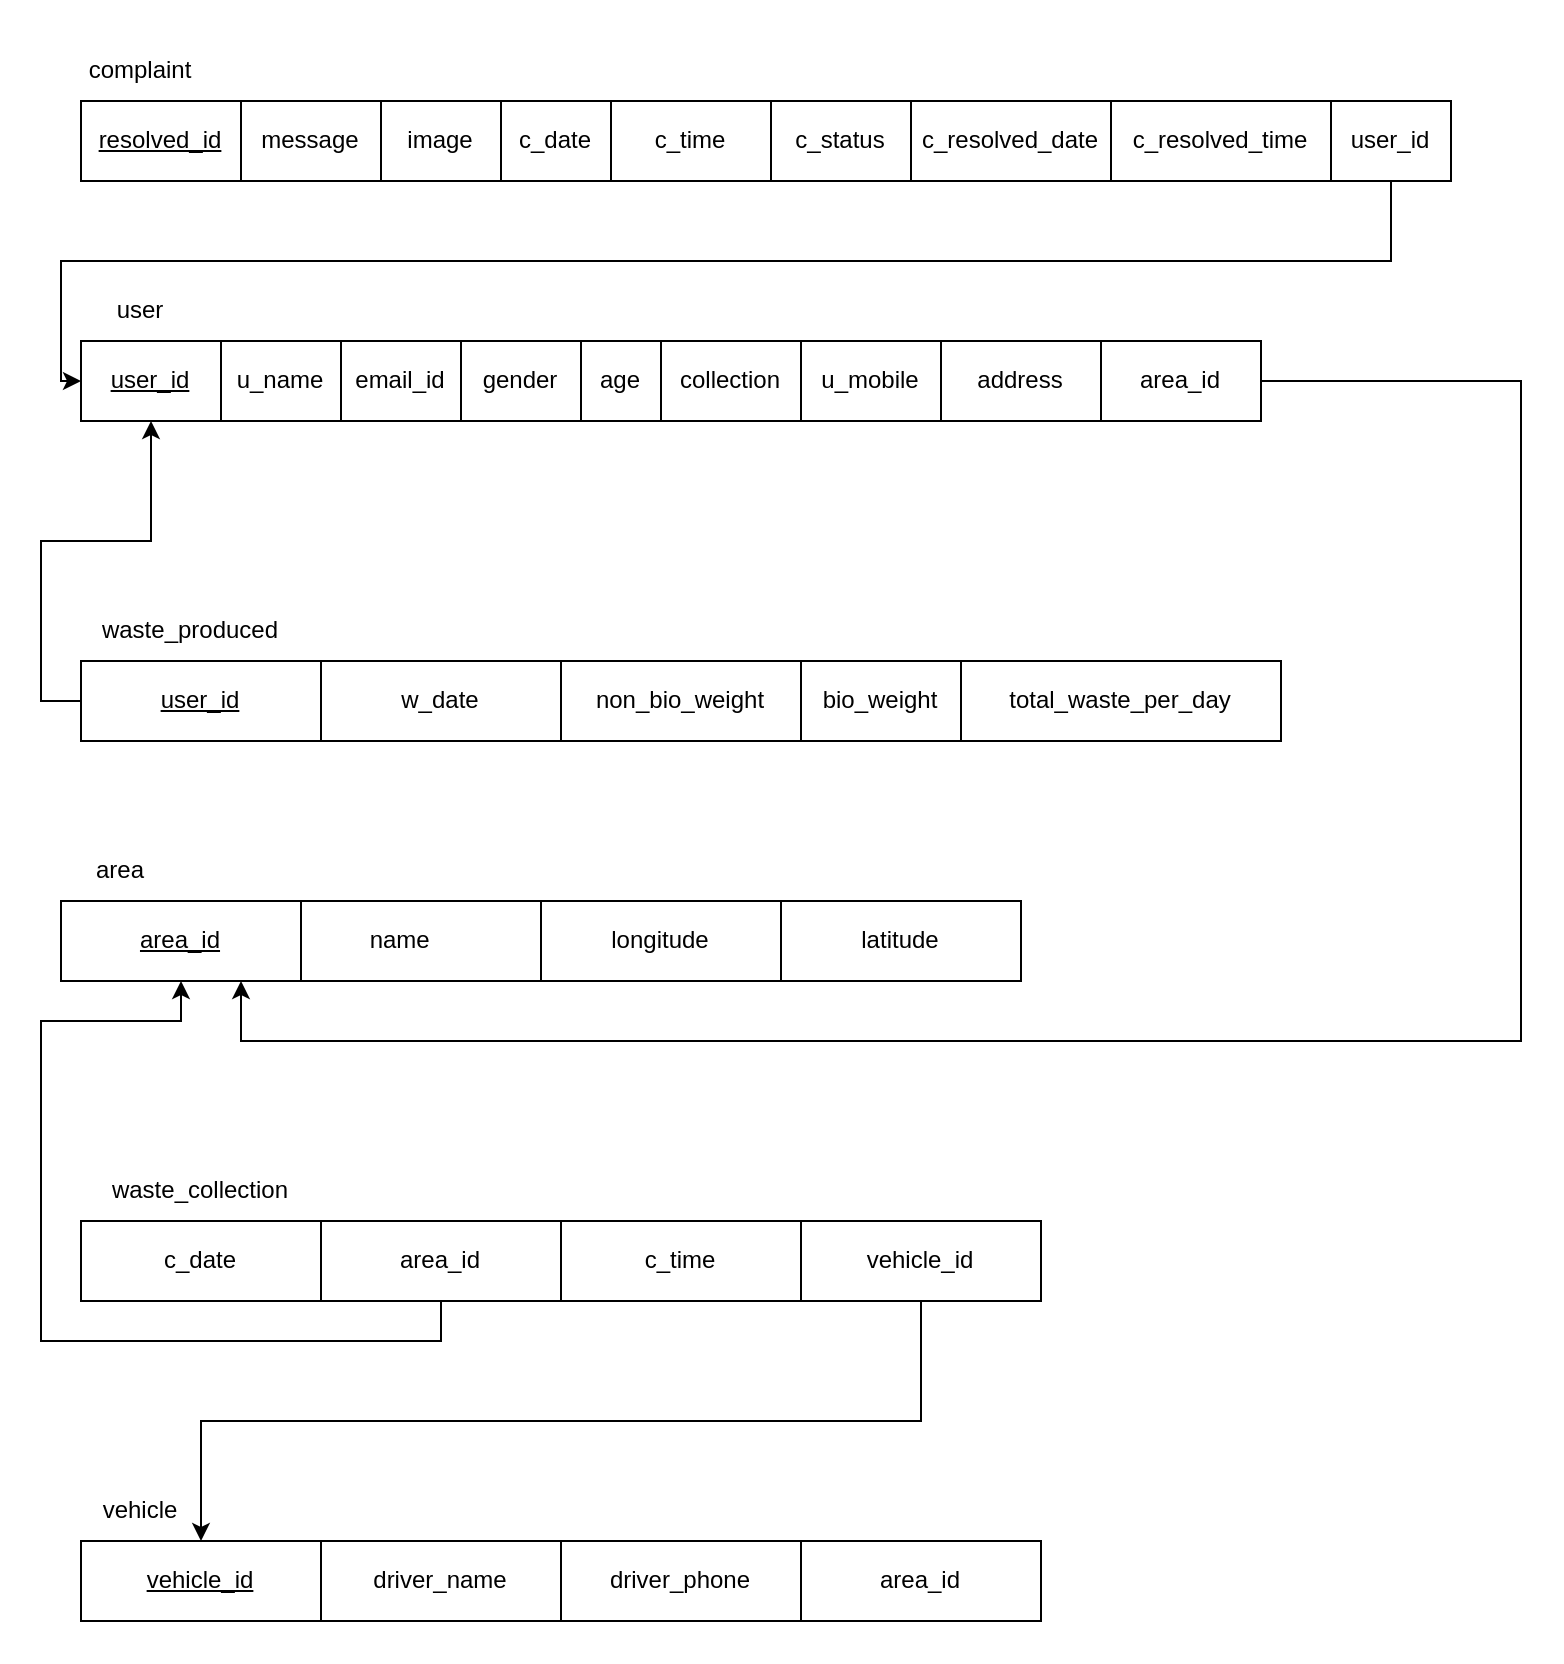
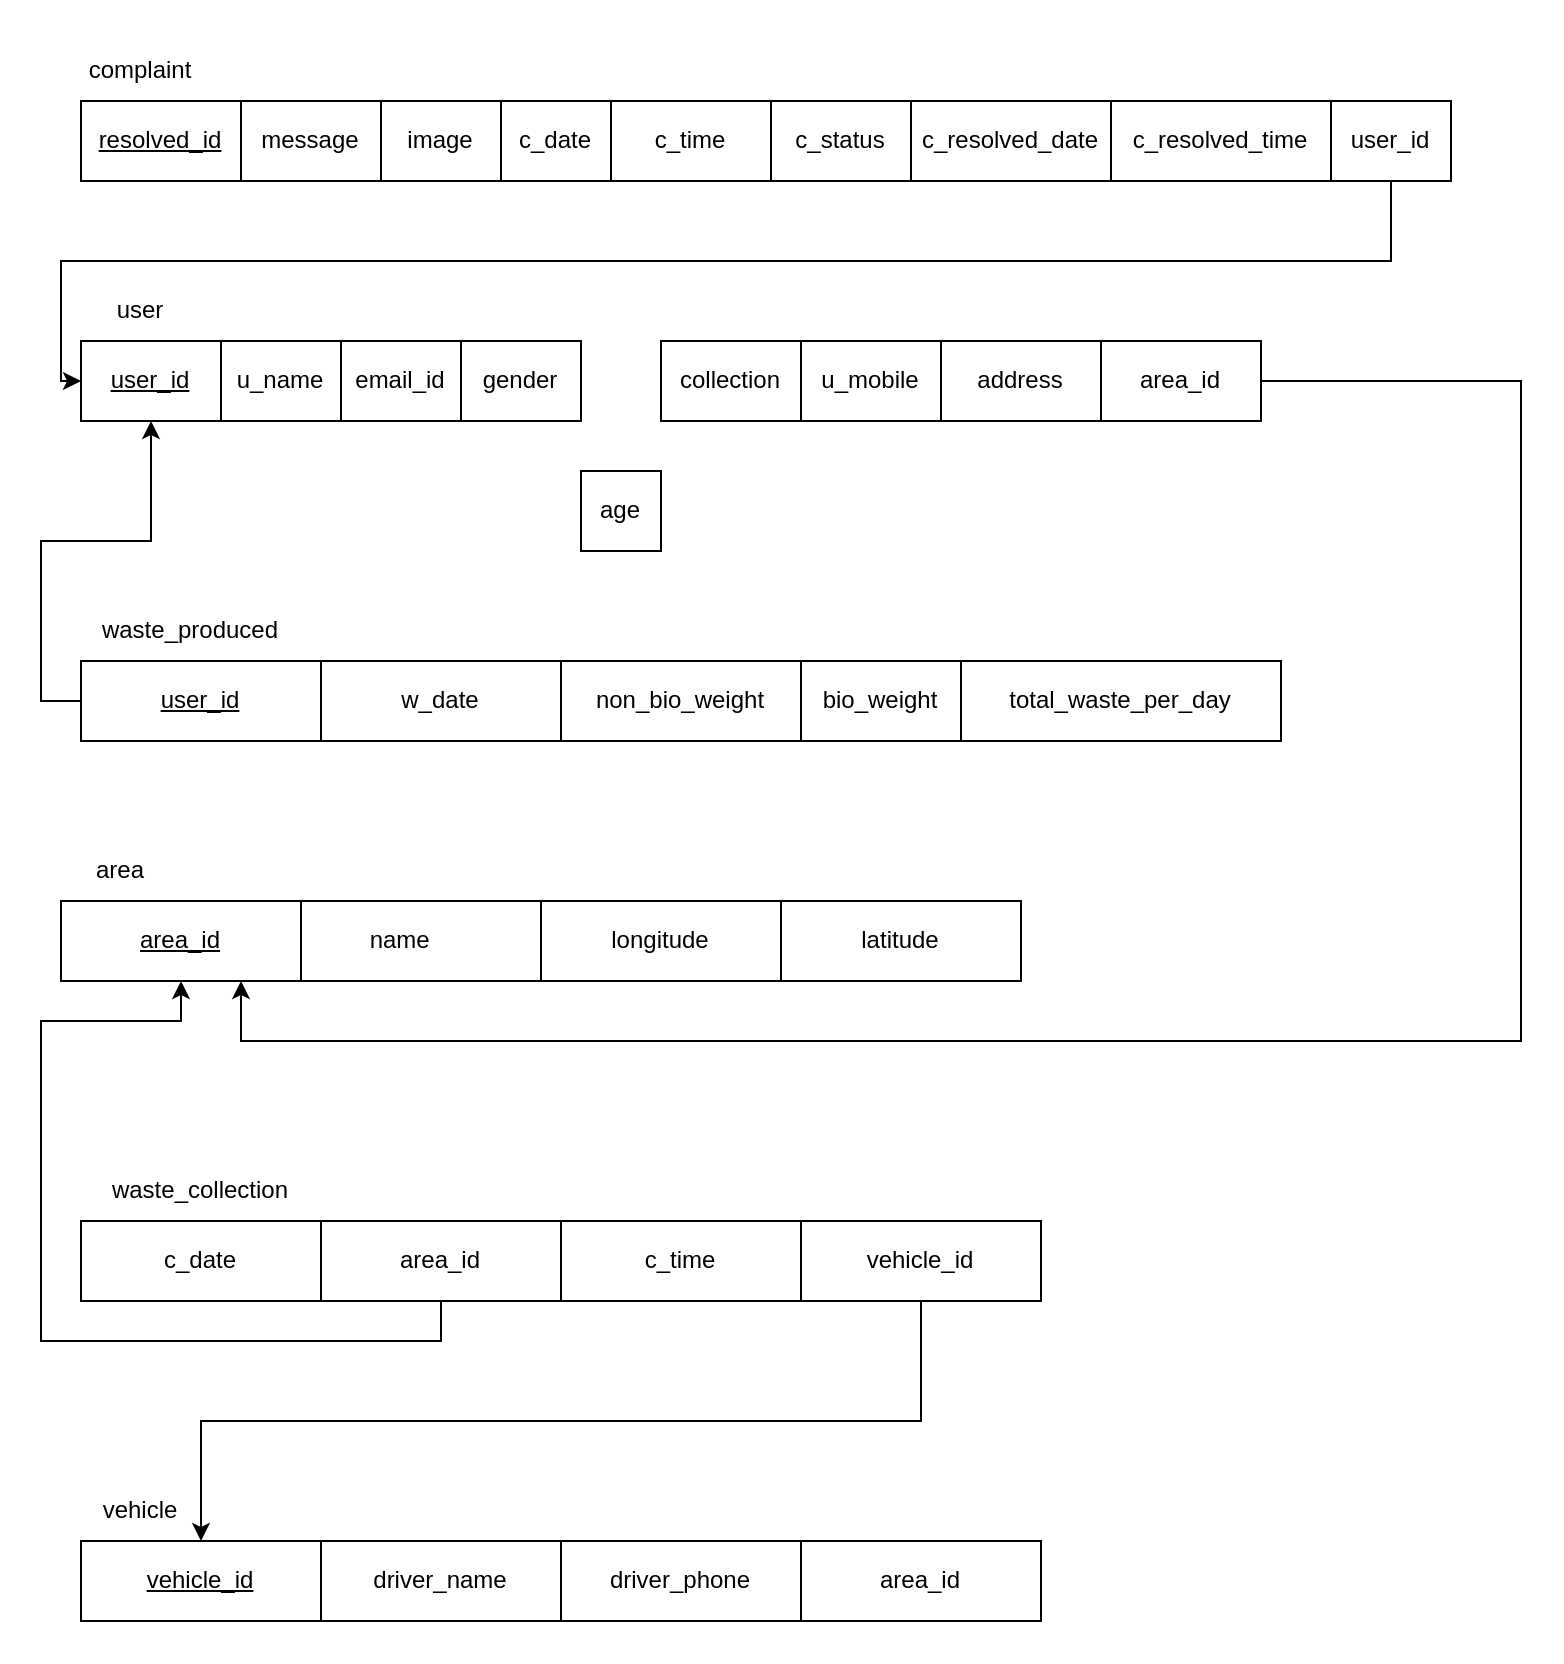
node "age": moved (621, 381) -> (621, 511)
